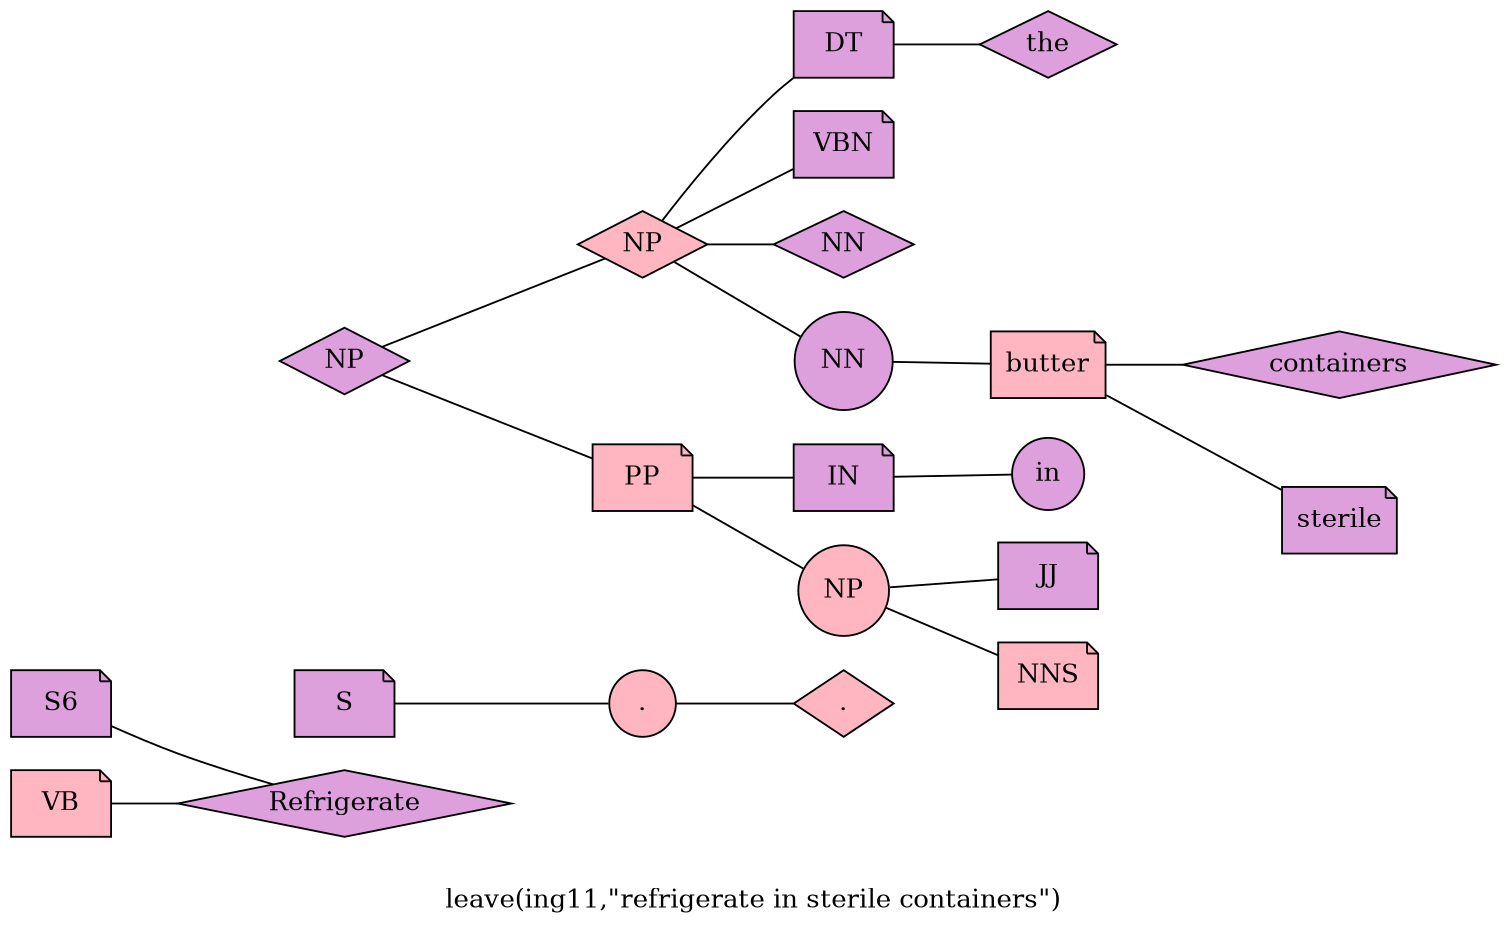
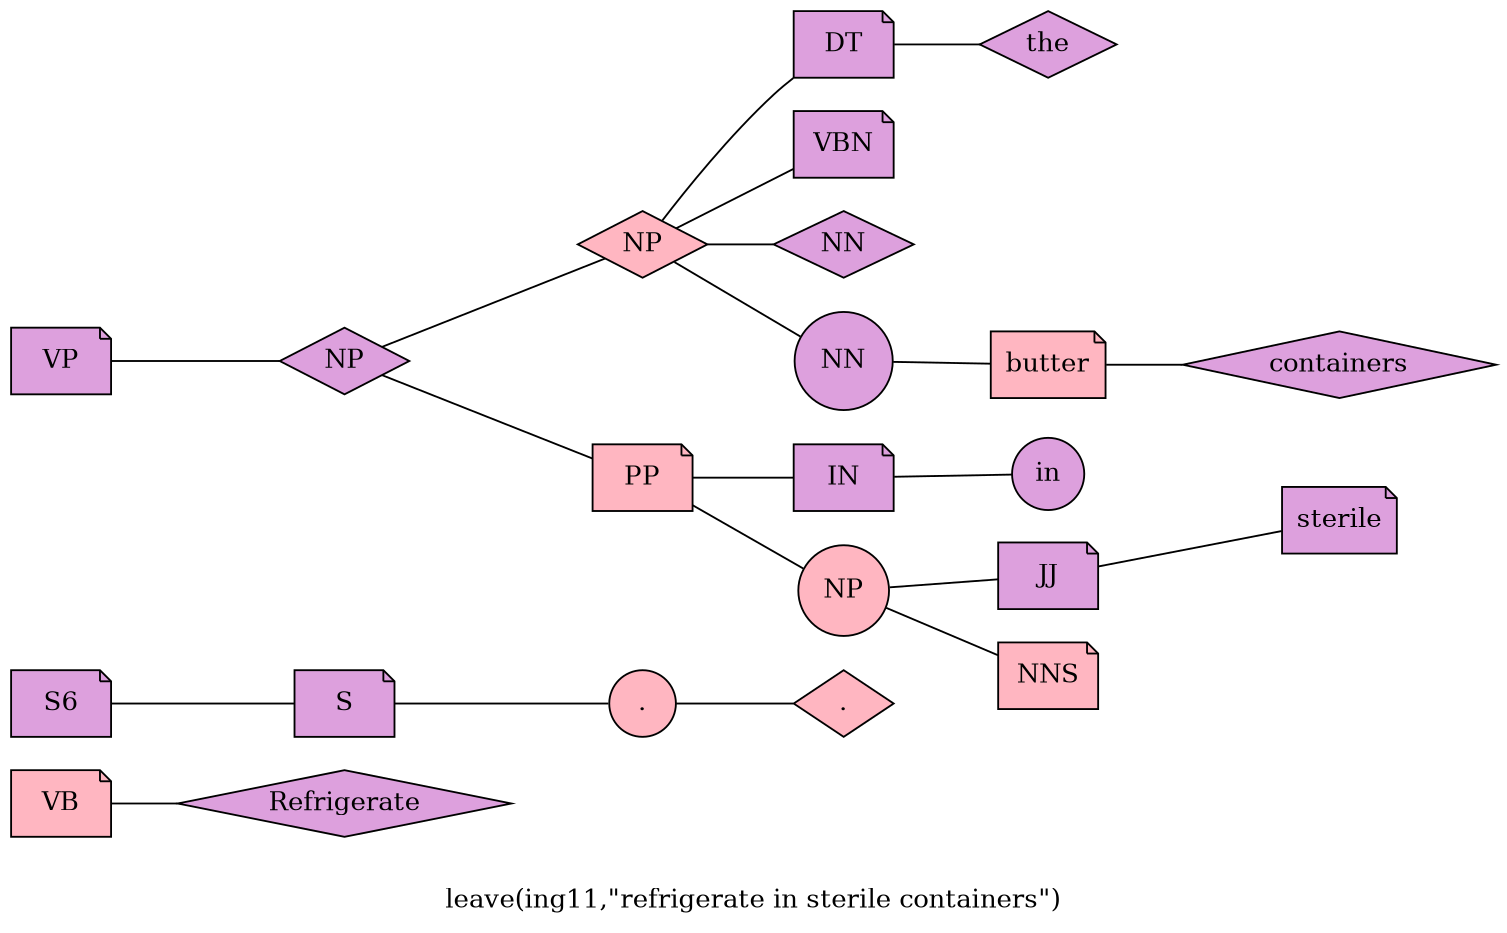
node "VP": added
edge "butter" -- "sterile": now "JJ" -- "sterile"
edge "S6" -- "Refrigerate": now "S6" -- "S"
